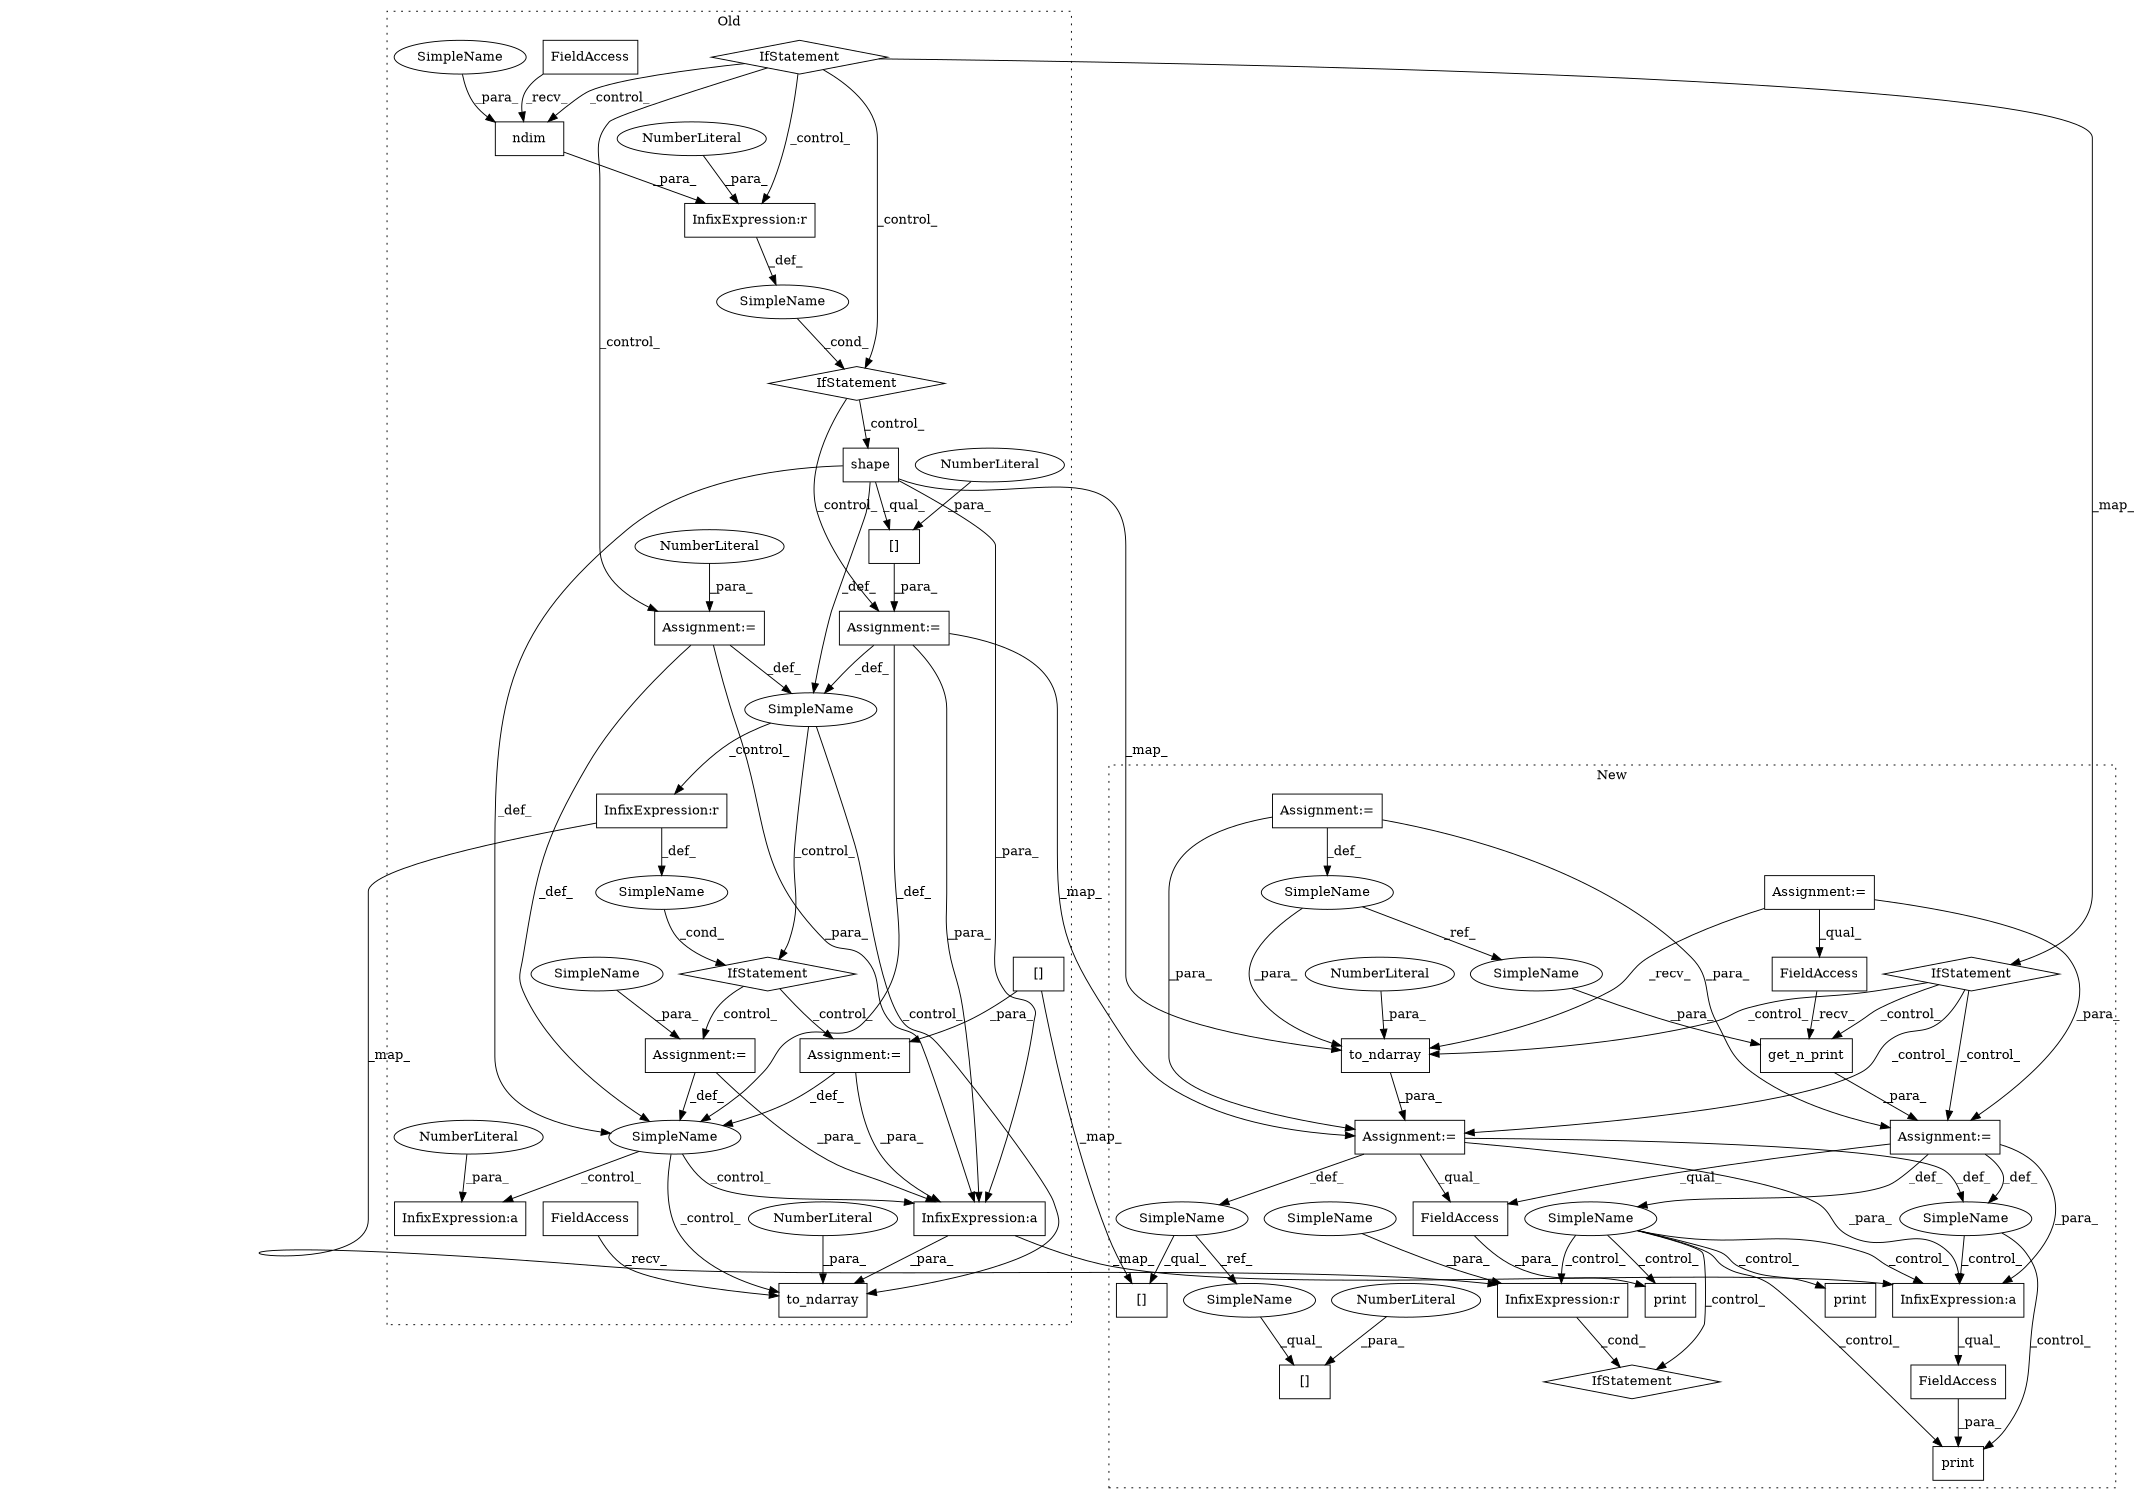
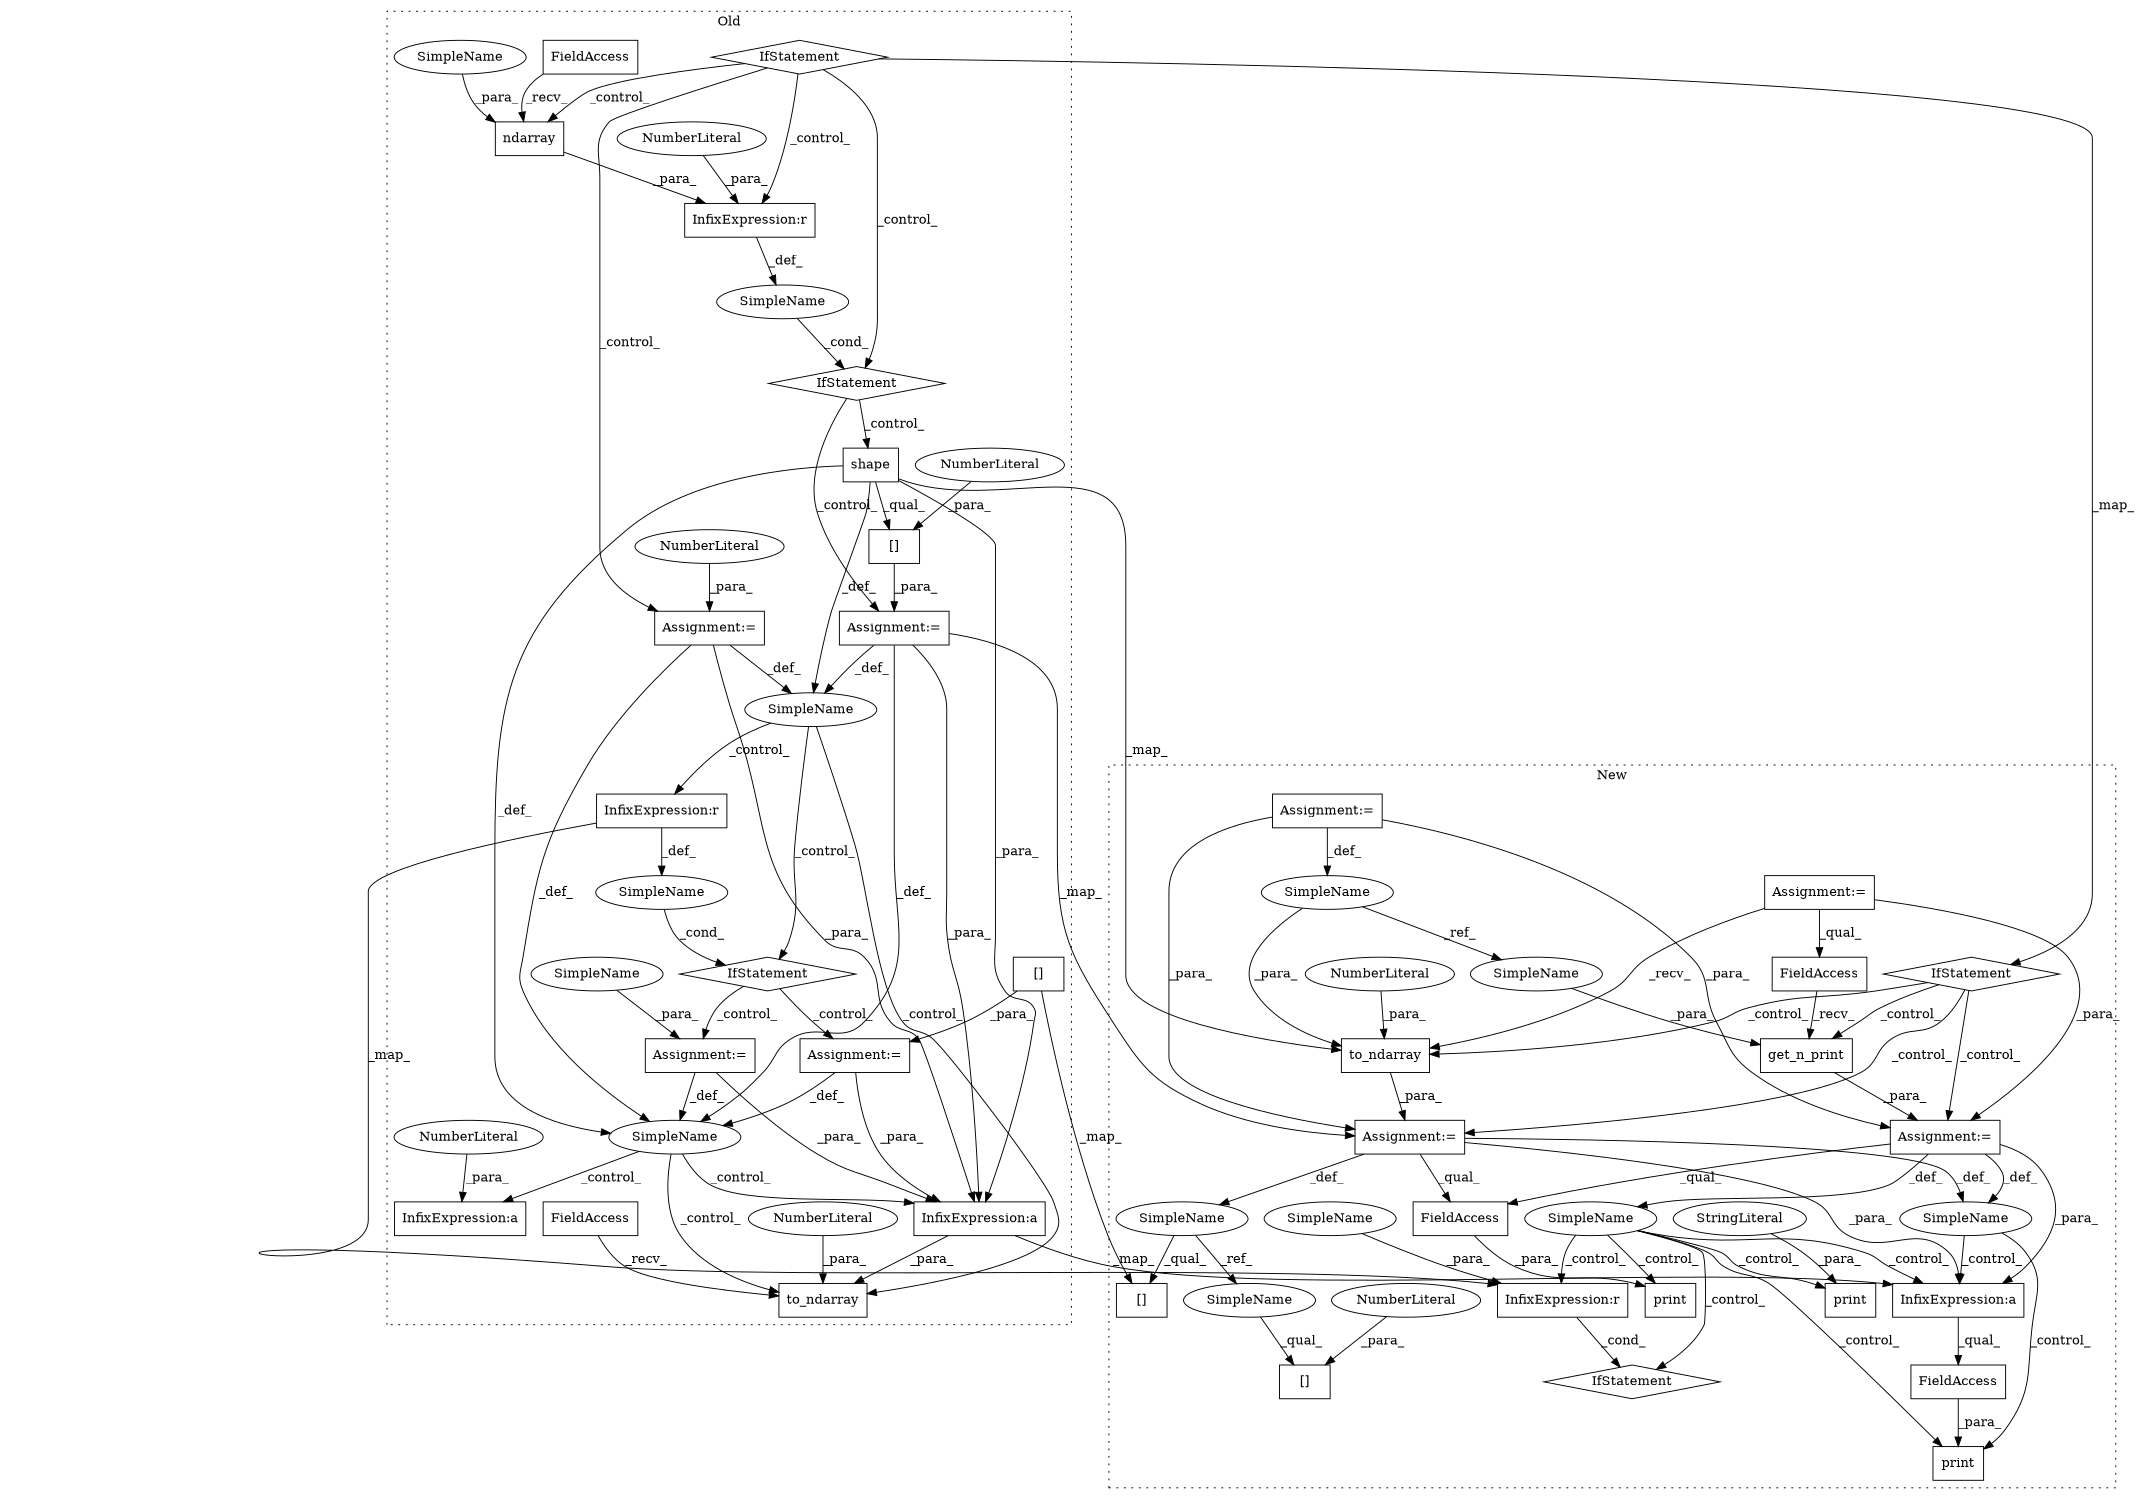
node "ndim": label "ndim" -> "ndarray"
node "StringLiteral": added
